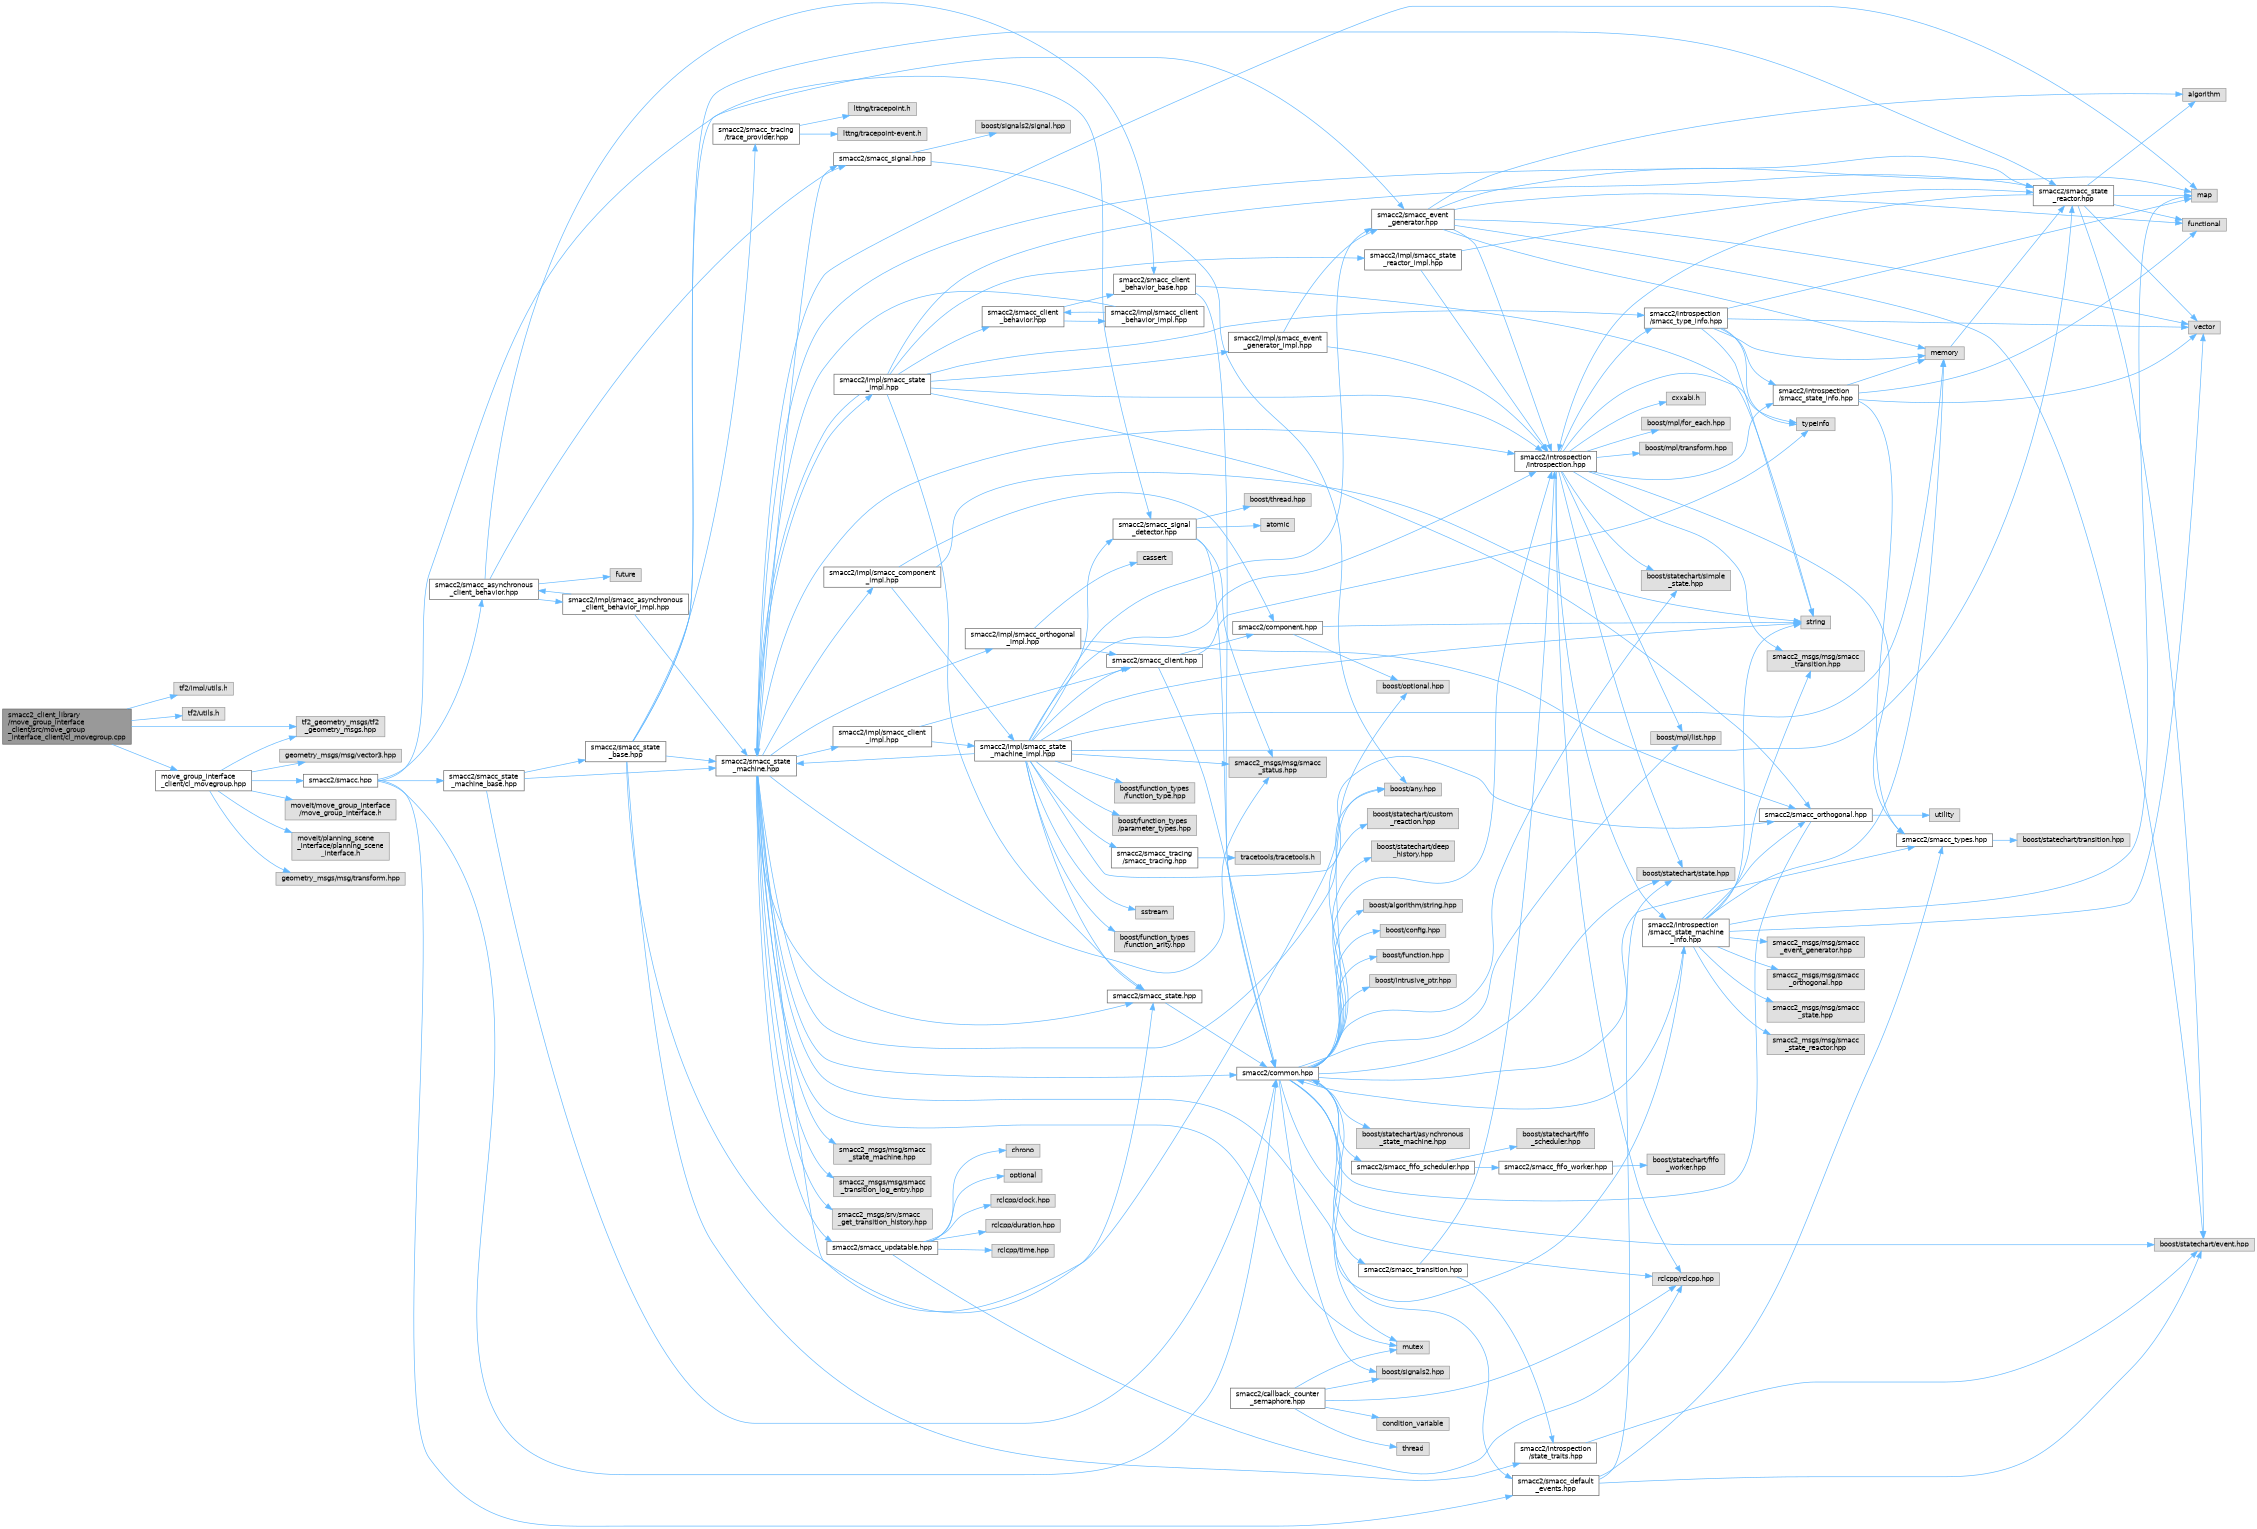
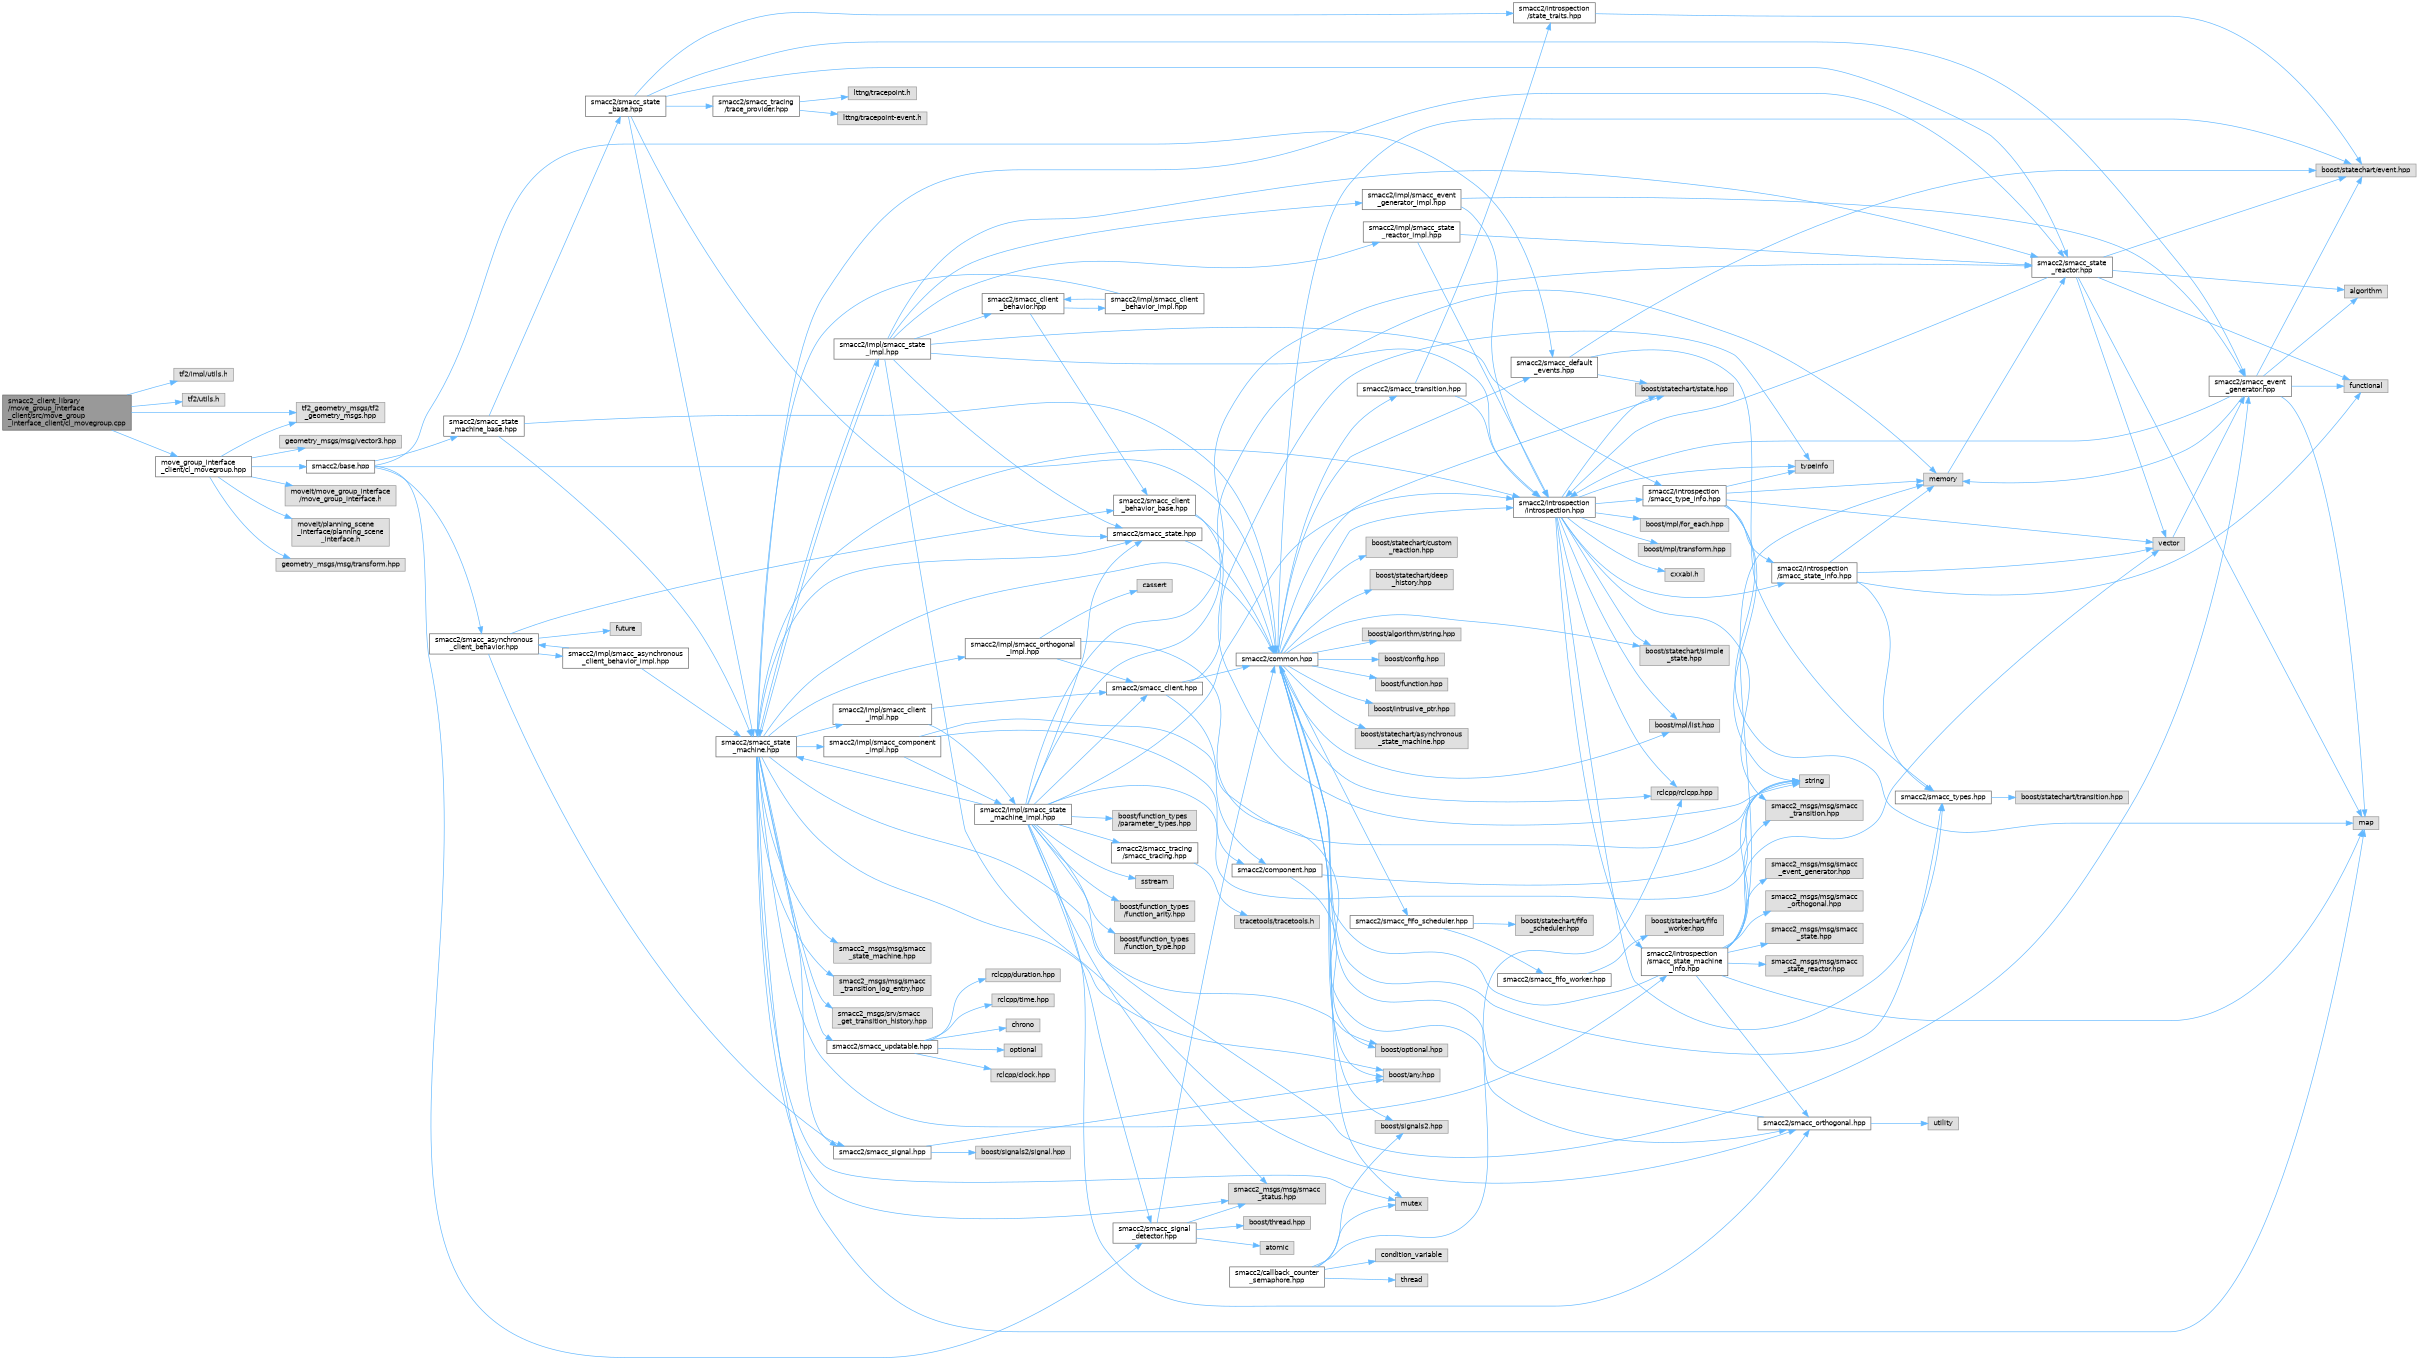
edge "smacc2/smacc_event _generator.hpp" -> "vector": reversed
node "smacc2/smacc.hpp": label "smacc2/smacc.hpp" -> "smacc2/base.hpp"
edge "smacc2/smacc_updatable.hpp" -> "rclcpp/rclcpp.hpp": removed
